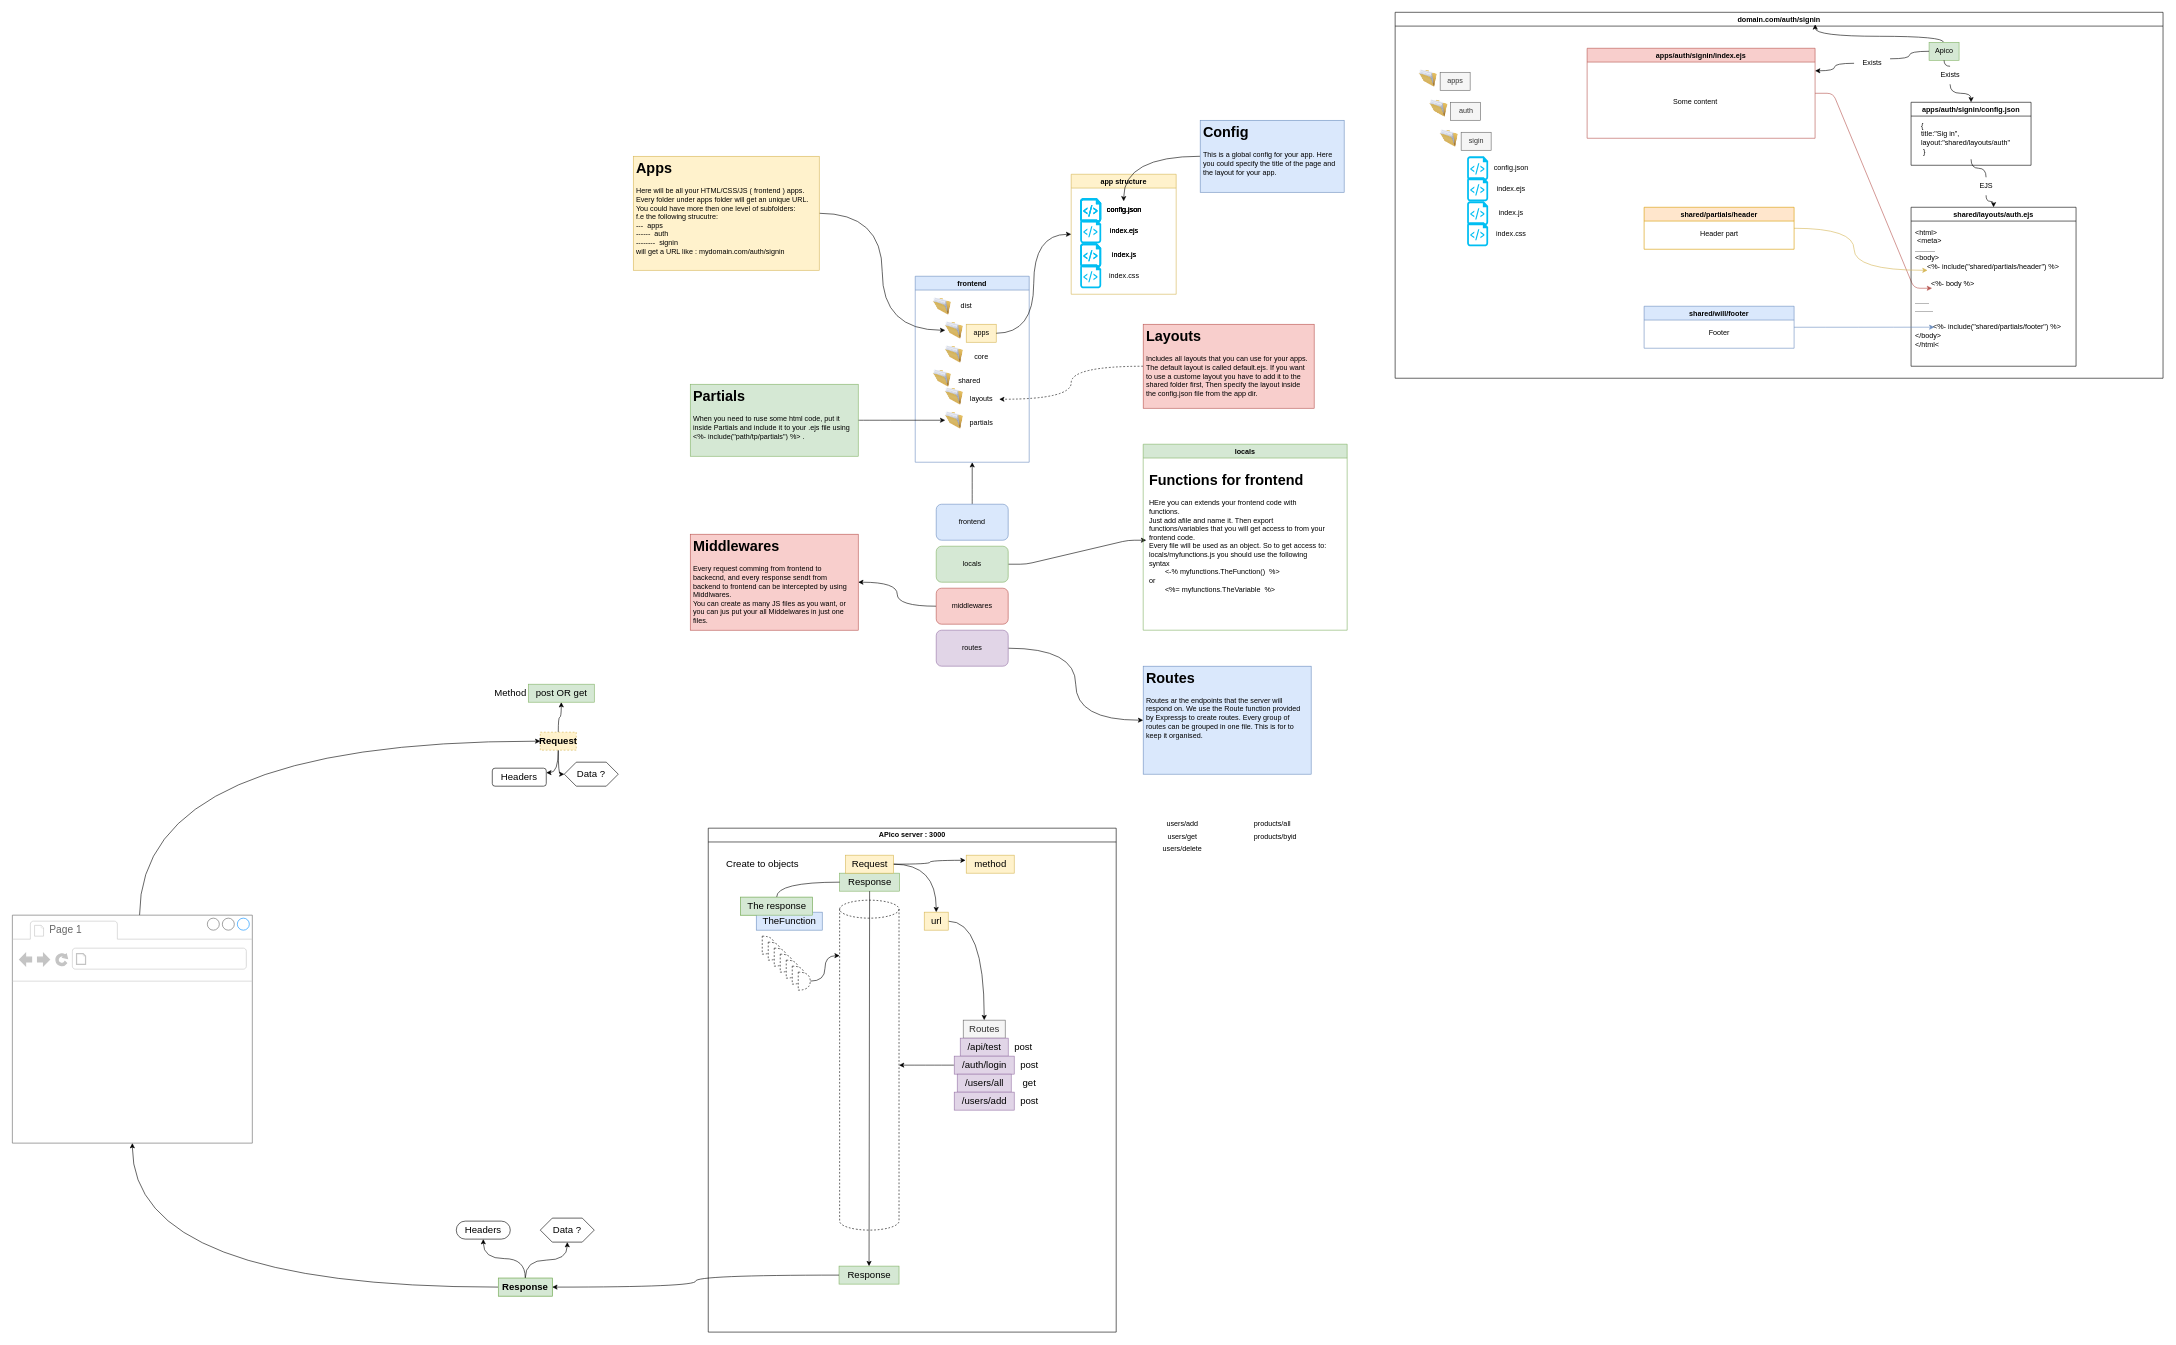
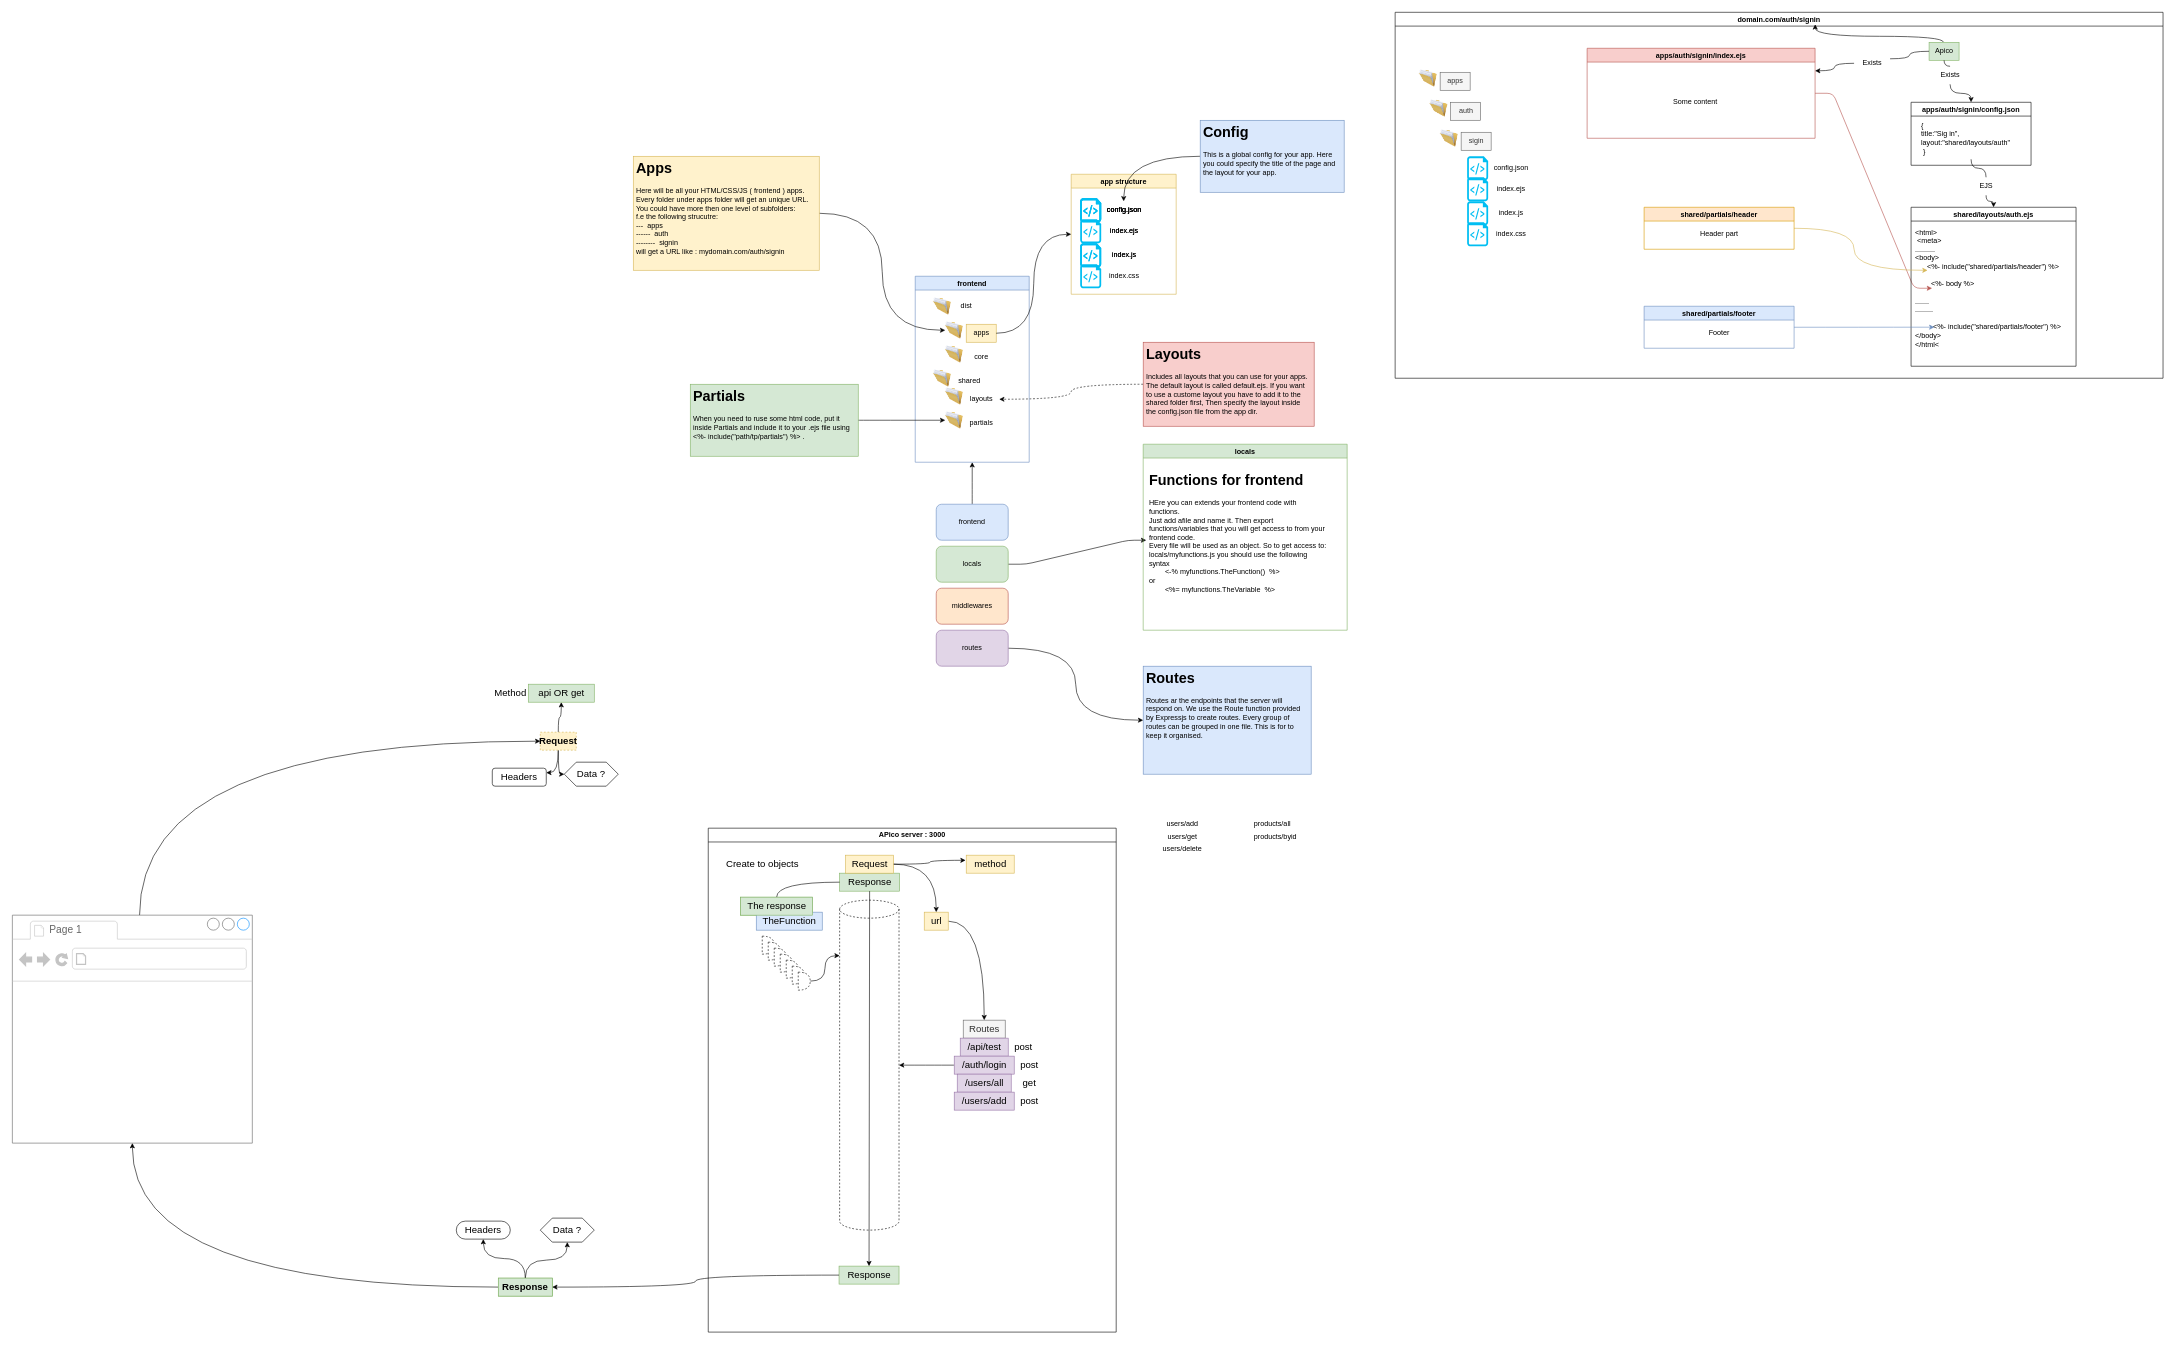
node "shared/will/footer": label "shared/will/footer" -> "shared/partials/footer"
node "Layouts Includes all layouts that you can use for your apps. The default layout is called default.ejs. If you want to use a custome layout you have to add it to the shared folder first, Then specify the layout inside the config.json file from the app dir.": moved (1229, 366) -> (1229, 384)
node "Middlewares Every request comming from frontend to backecnd, and every response sendt from backend to frontend can be intercepted by using Middlwares. You can create as many JS files as you want, or you can jus put your all Middelwares in just one files.": removed
edge "middlewares" -> "Middlewares Every request comming from frontend to backecnd, and every response sendt from backend to frontend can be intercepted by using Middlwares. You can create as many JS files as you want, or you can jus put your all Middelwares in just one files.": removed
node "middlewares": fillcolor #f8cecc -> #ffe6cc
node "post OR get": label "post OR get" -> "api OR get"
